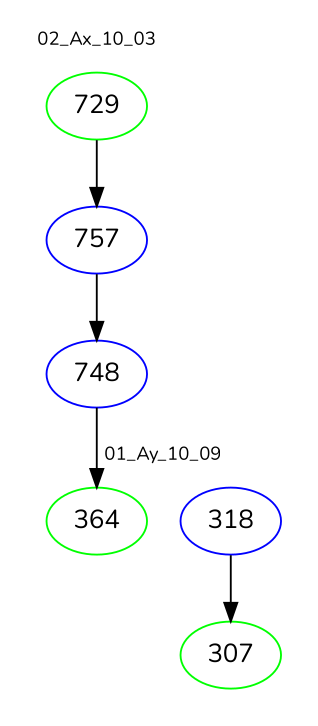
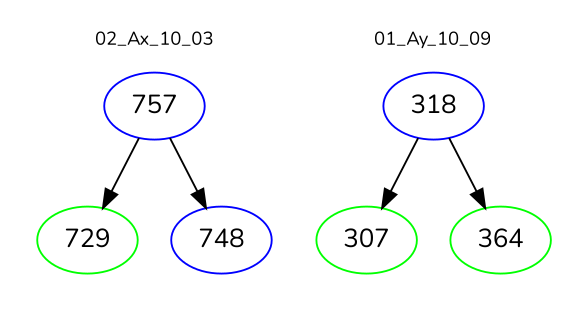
edge "729" -> "757": reversed
edge "748" -> "364": now "318" -> "364"
